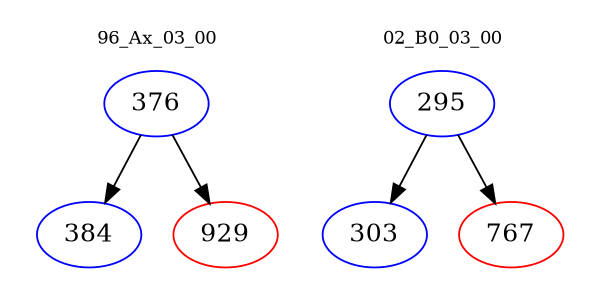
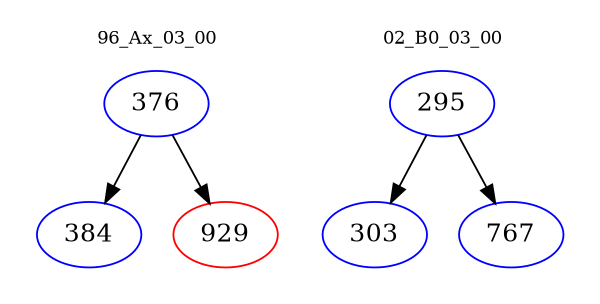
node "767": color red -> blue
